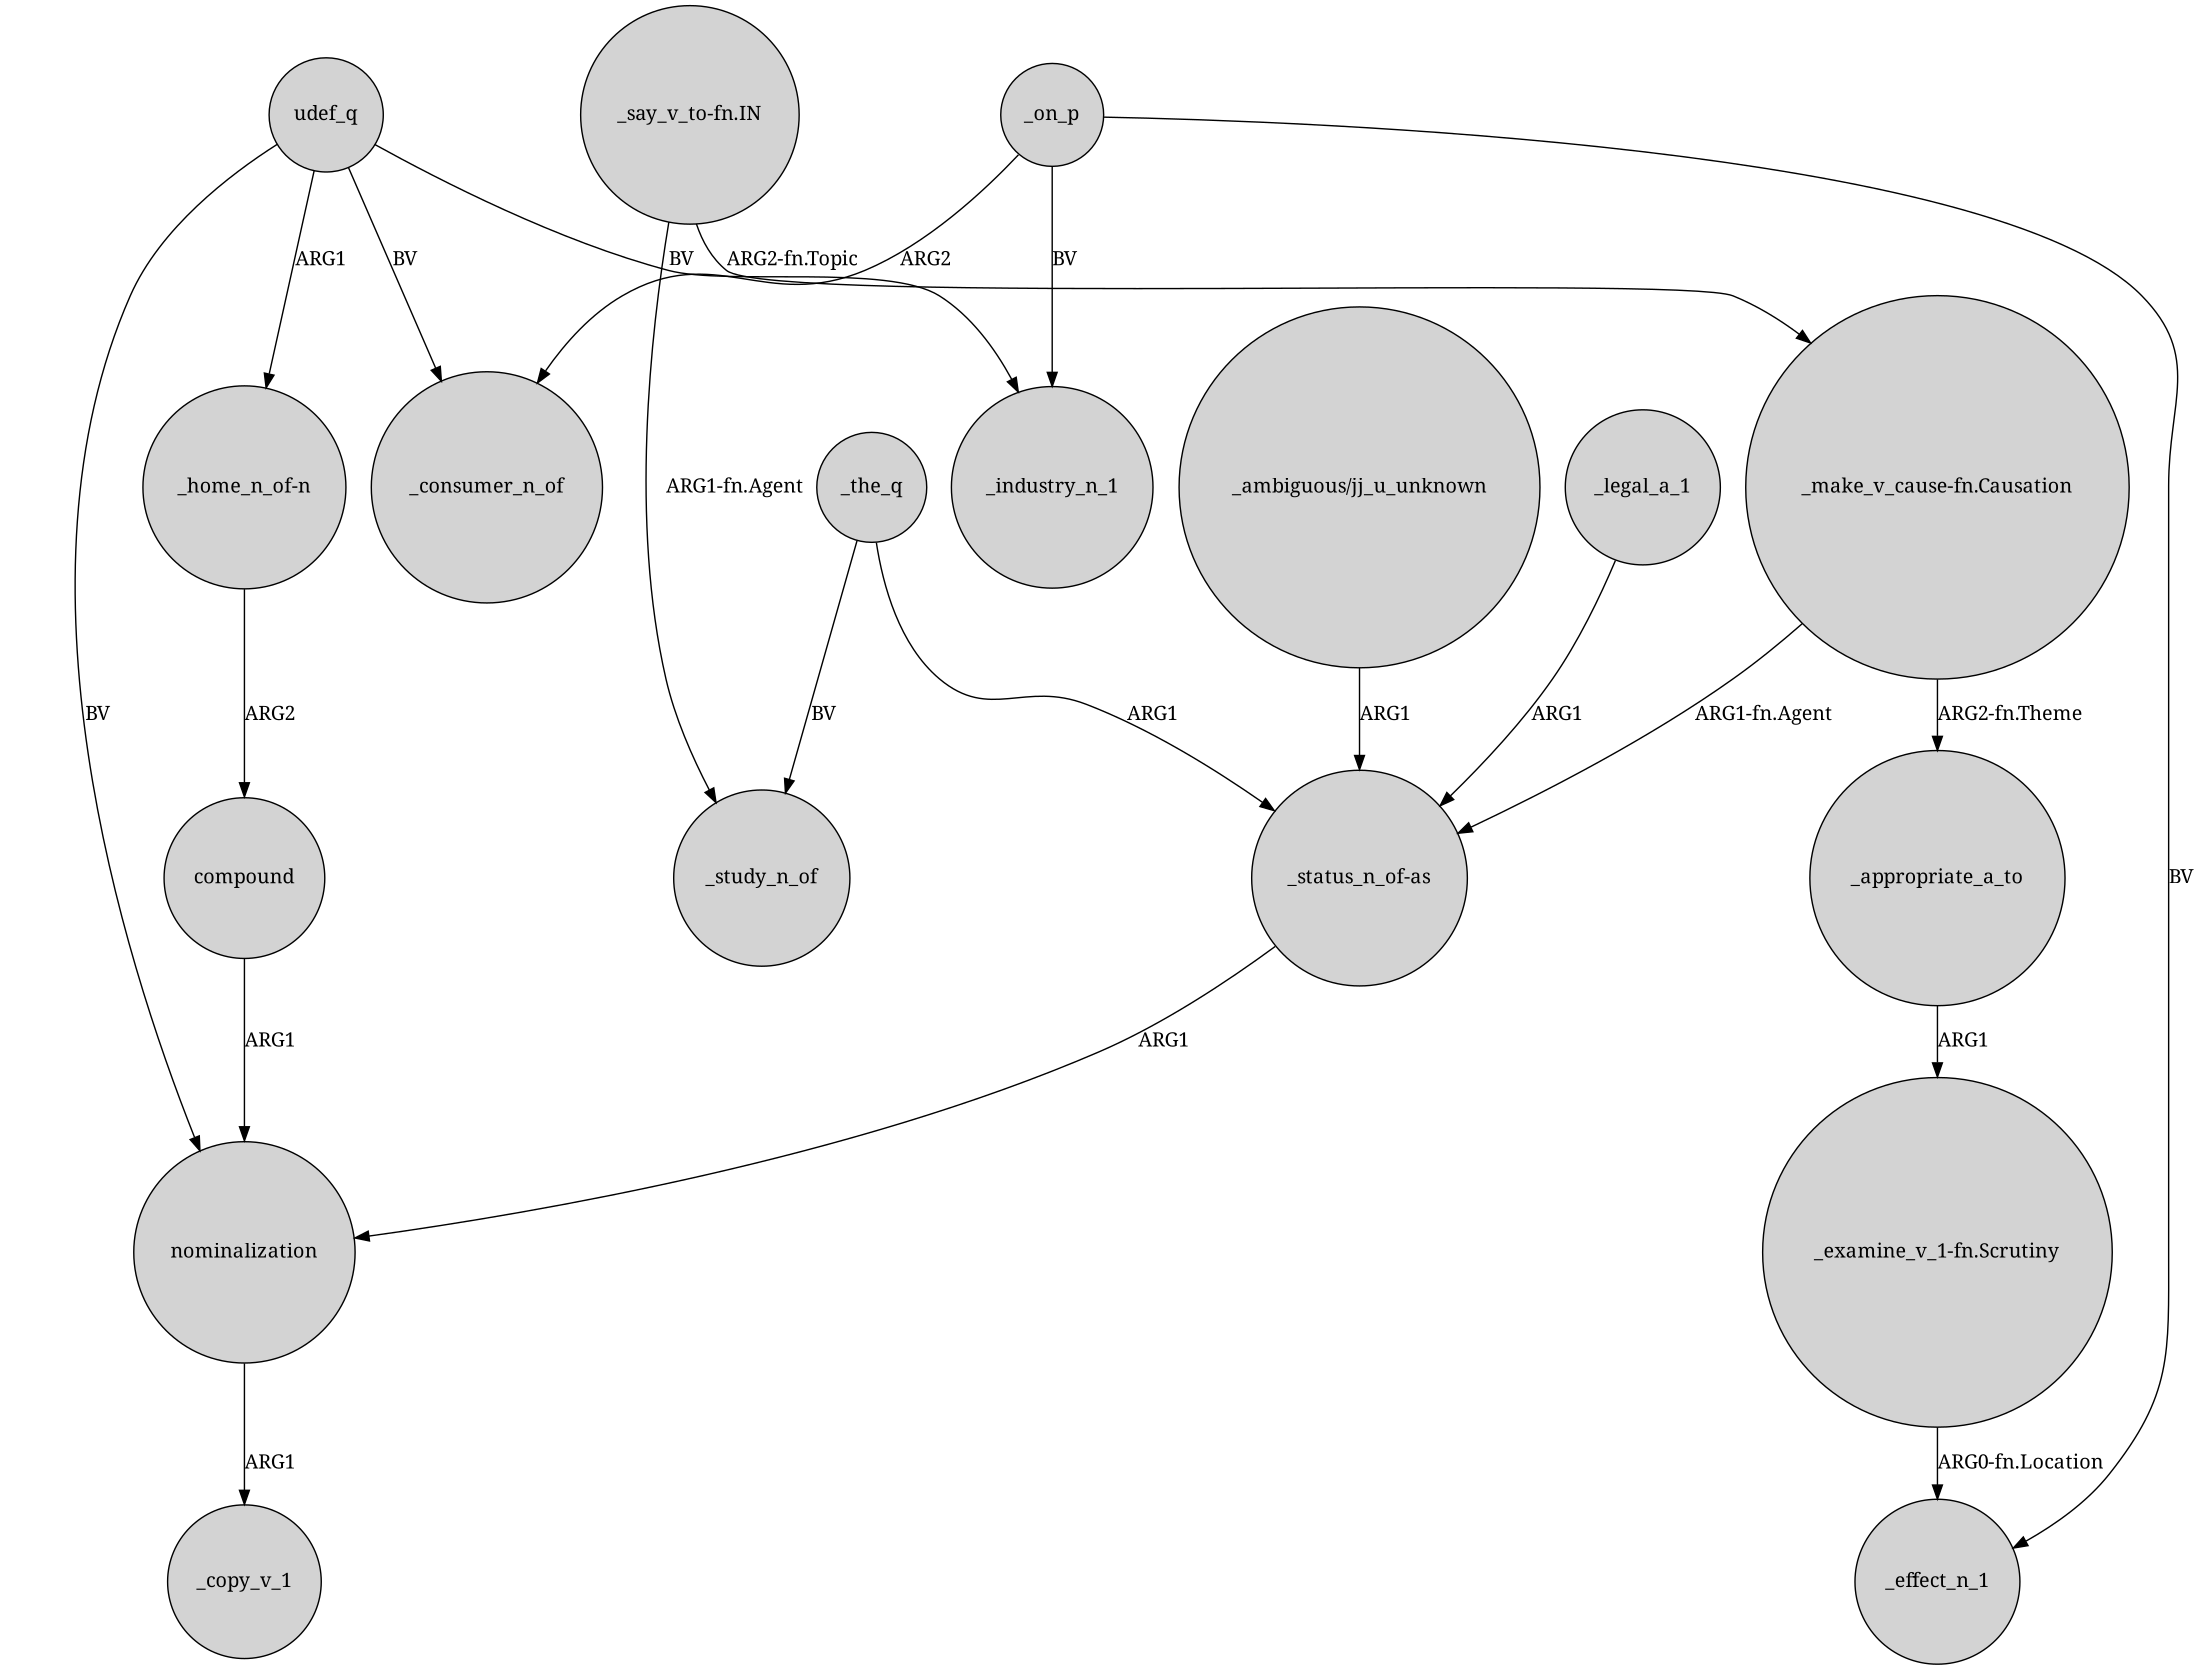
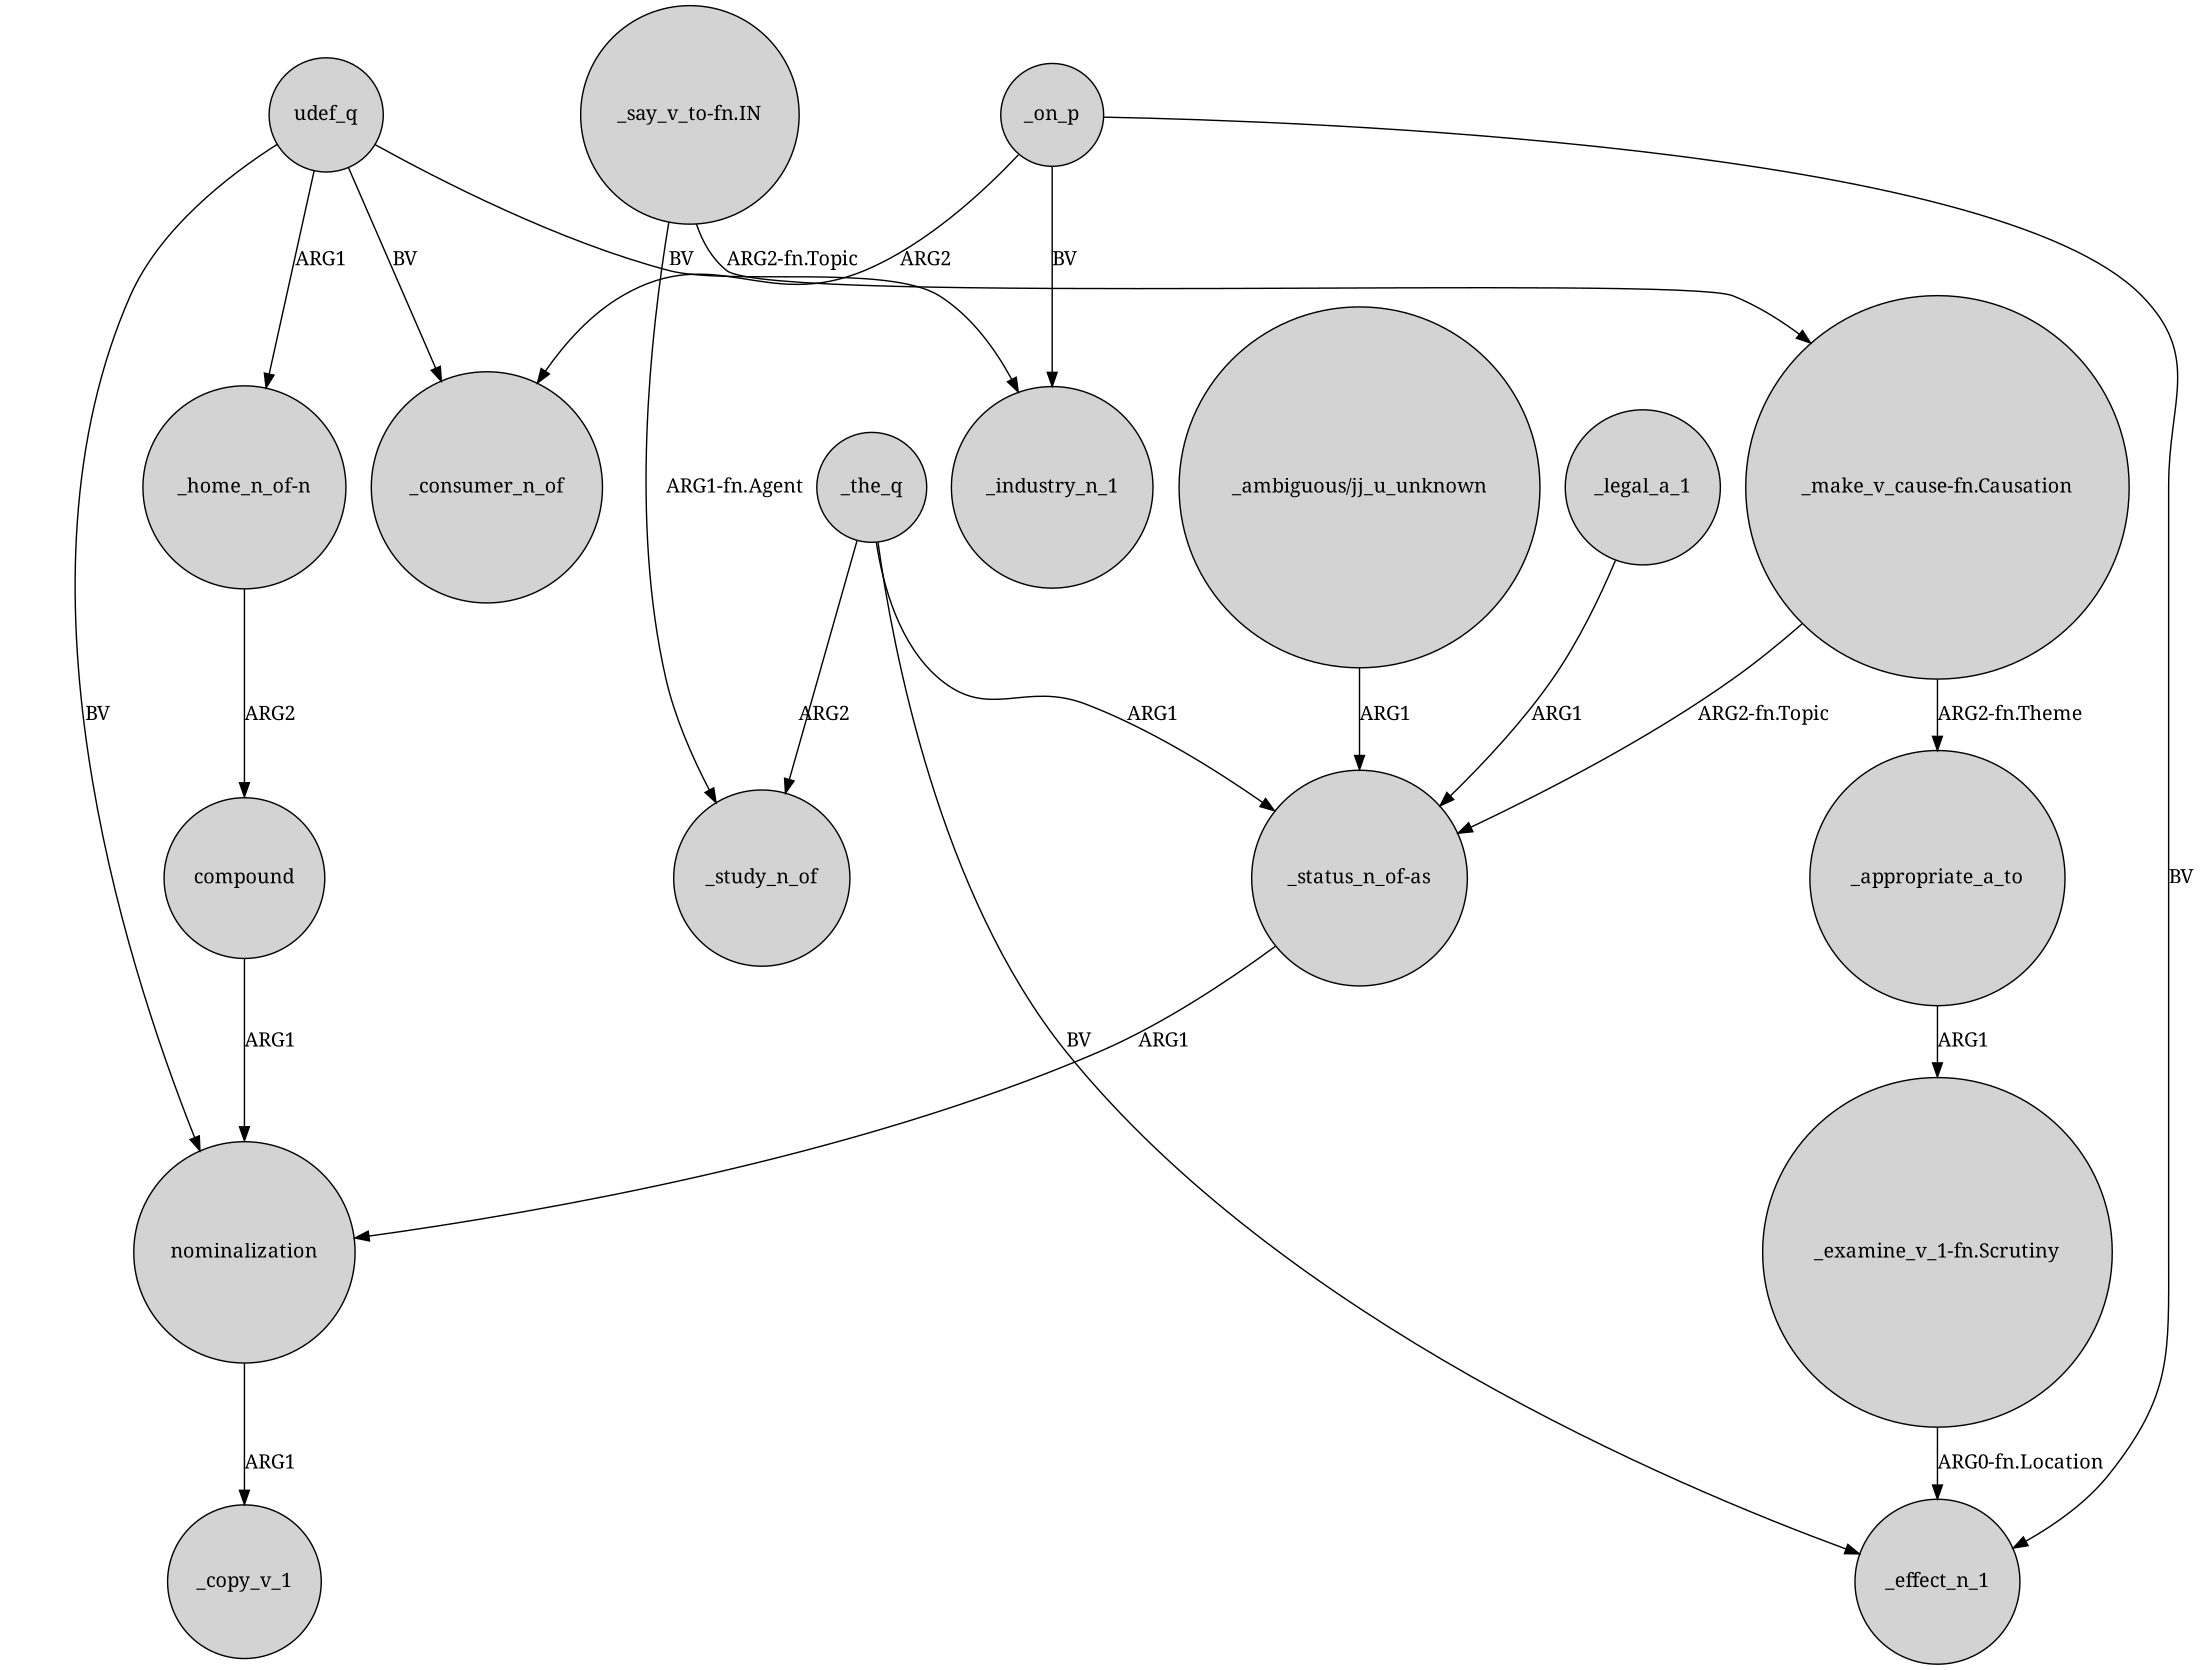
edge "_the_q" -> "_study_n_of": label "BV" -> "ARG2"
edge "_make_v_cause-fn.Causation" -> "_status_n_of-as": label "ARG1-fn.Agent" -> "ARG2-fn.Topic"
edge "_the_q" -> "_effect_n_1": added, label "BV"
